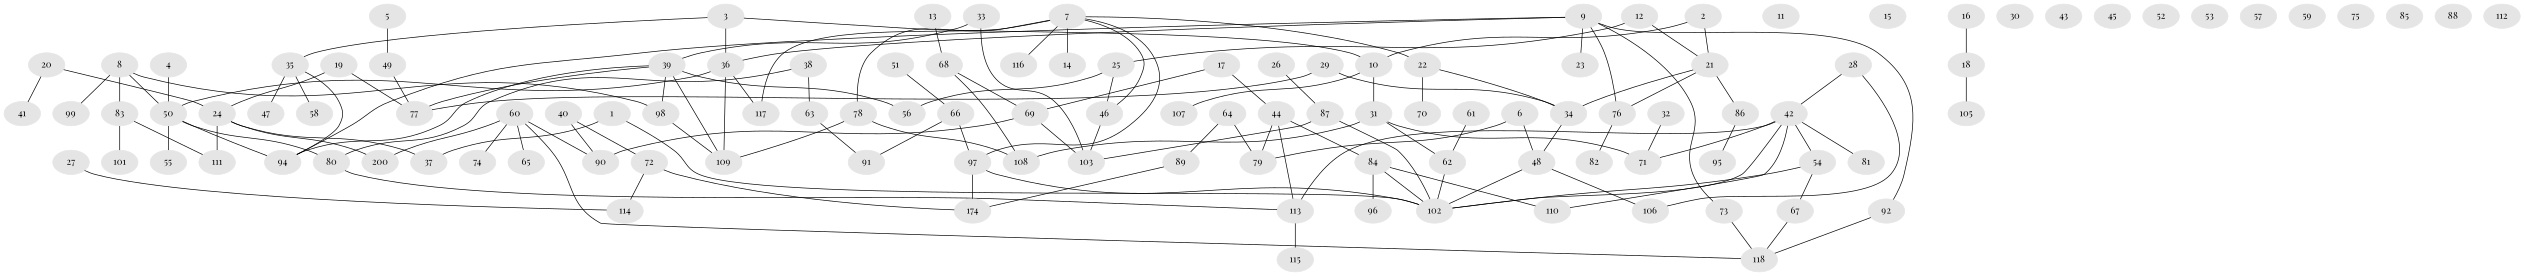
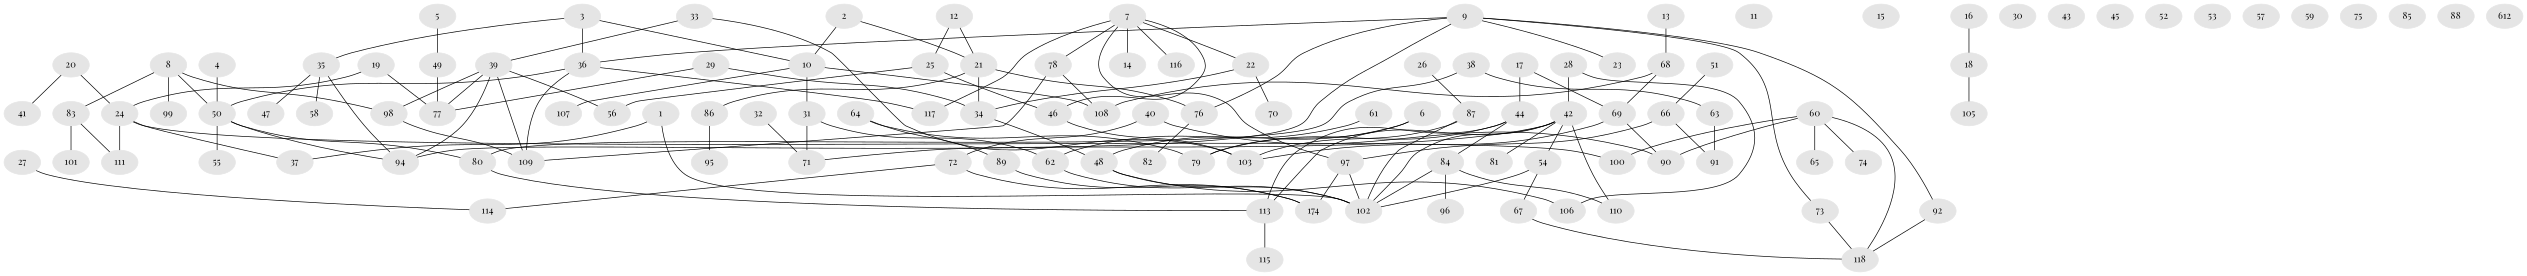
node "112": label "112" -> "612"
edge "31" -- "108": now "10" -- "108"
node "200": label "200" -> "100"
